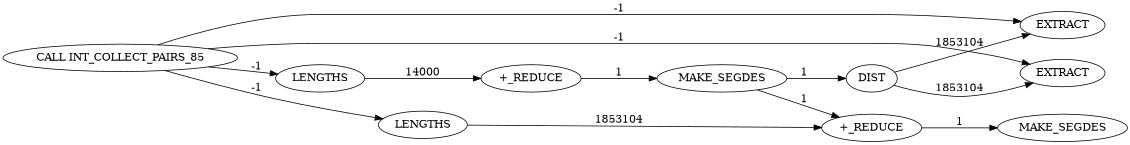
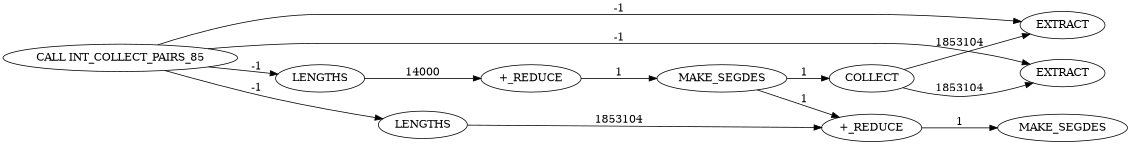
node "DIST": label "DIST" -> "COLLECT"
